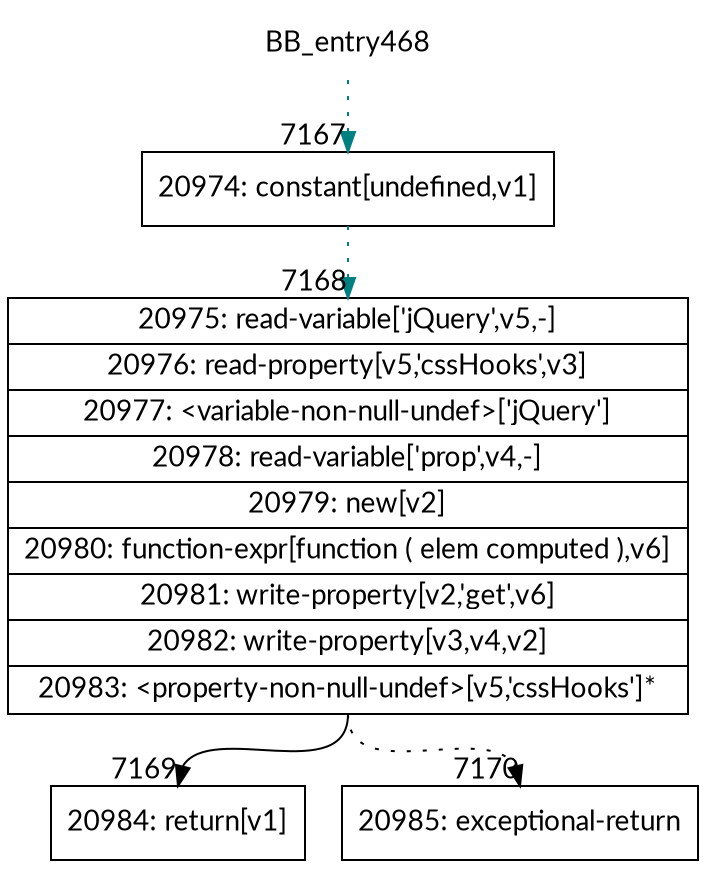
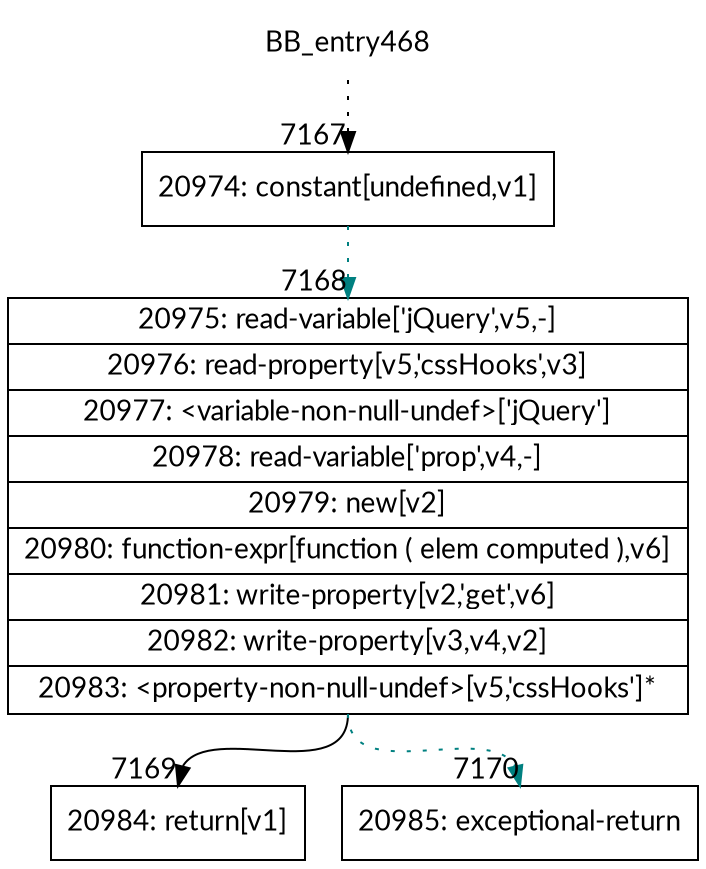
edge "BB_entry468" -> "20974: constant[undefined,v1]": color teal -> black
edge "20975: read-variable['jQuery',v5,-]" -> "20985: exceptional-return": color black -> teal
